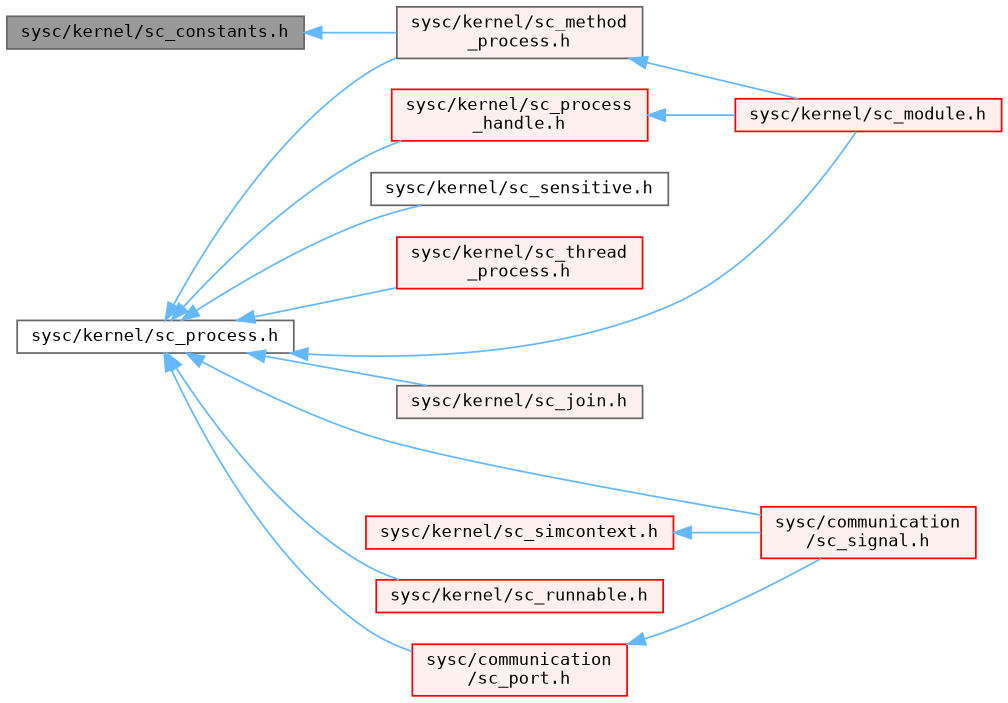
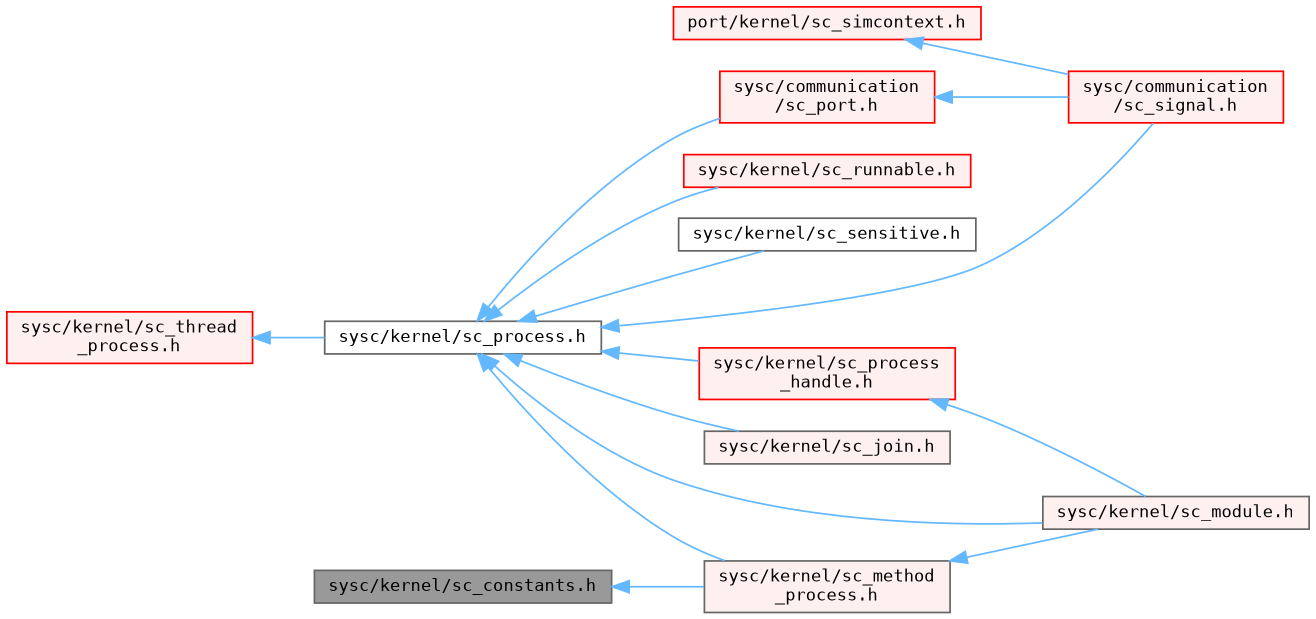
node "sysc/kernel/sc_module.h": color red -> grey40
edge "sysc/kernel/sc_thread _process.h" -> "sysc/kernel/sc_process.h": reversed
node "sysc/kernel/sc_simcontext.h": label "sysc/kernel/sc_simcontext.h" -> "port/kernel/sc_simcontext.h"
